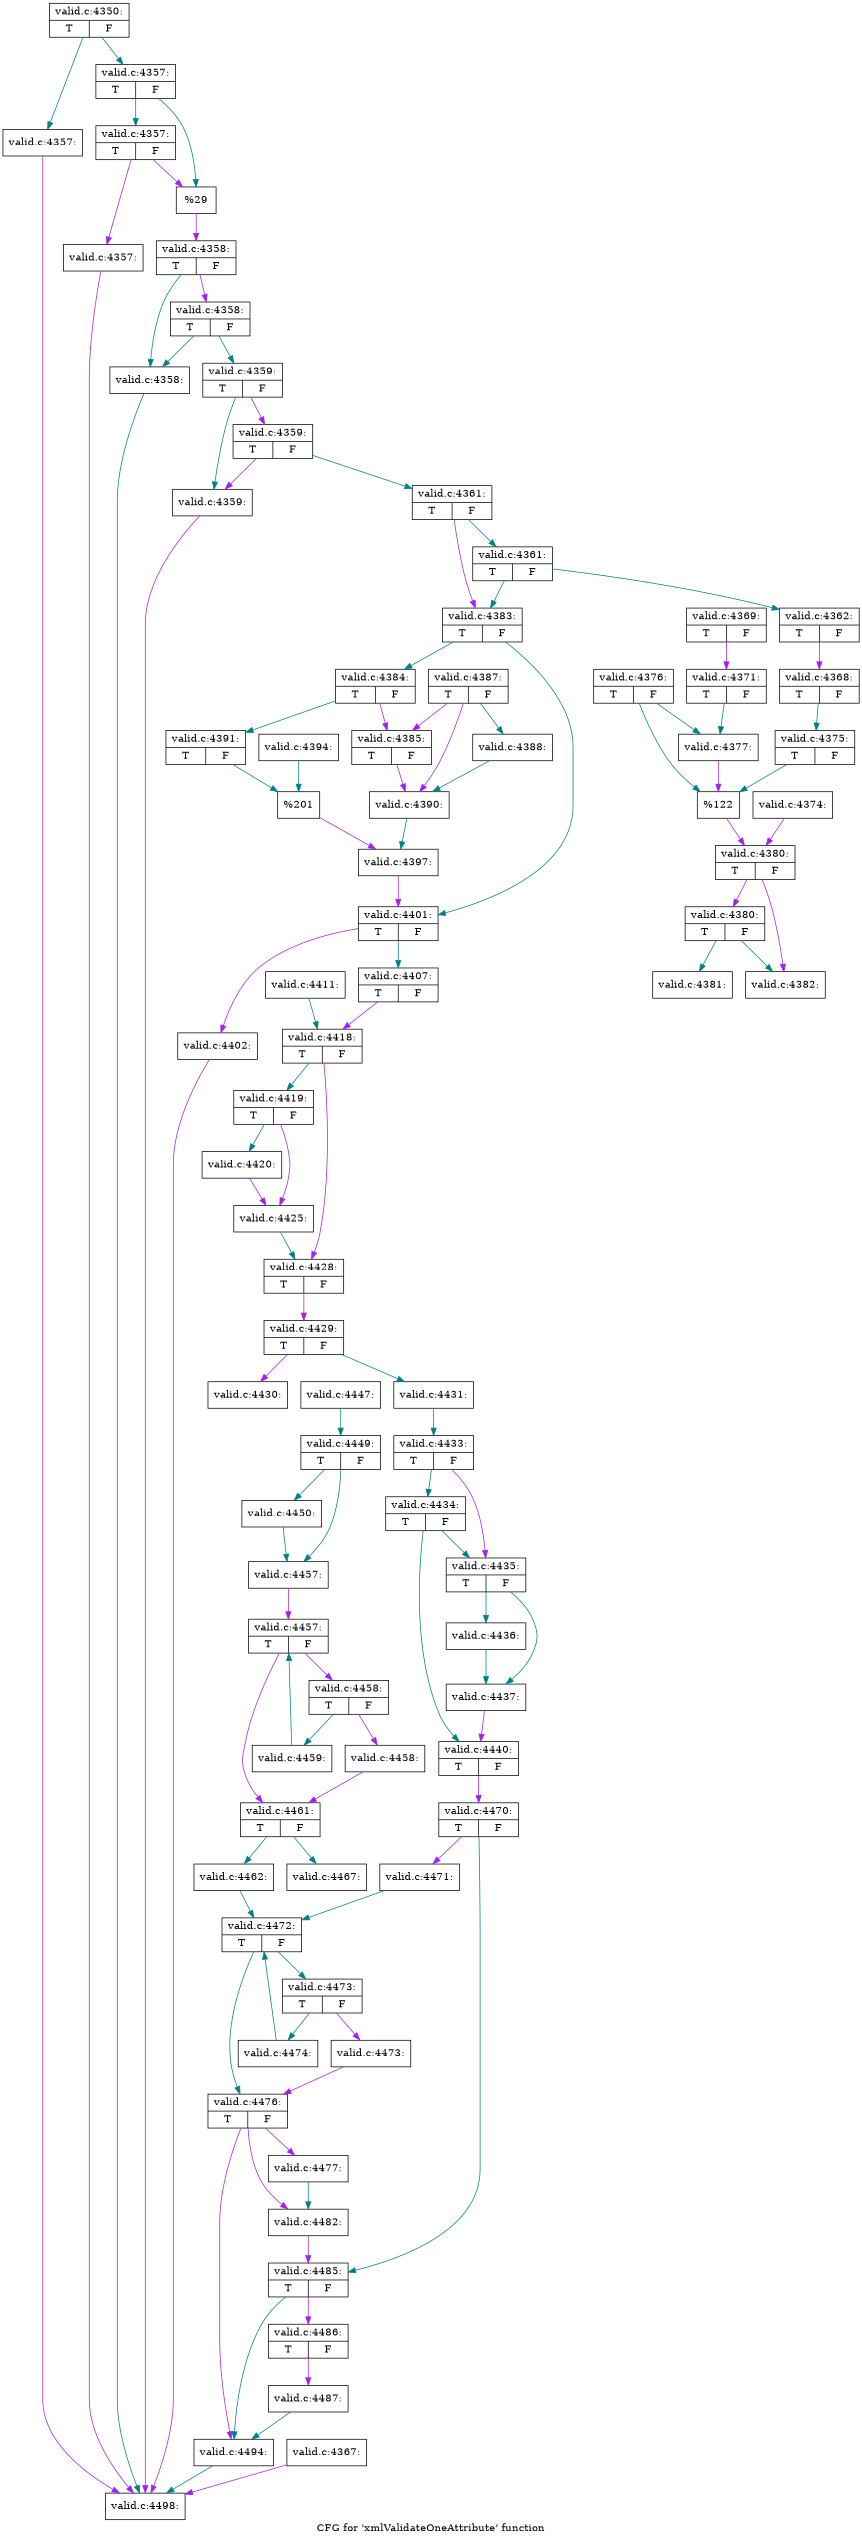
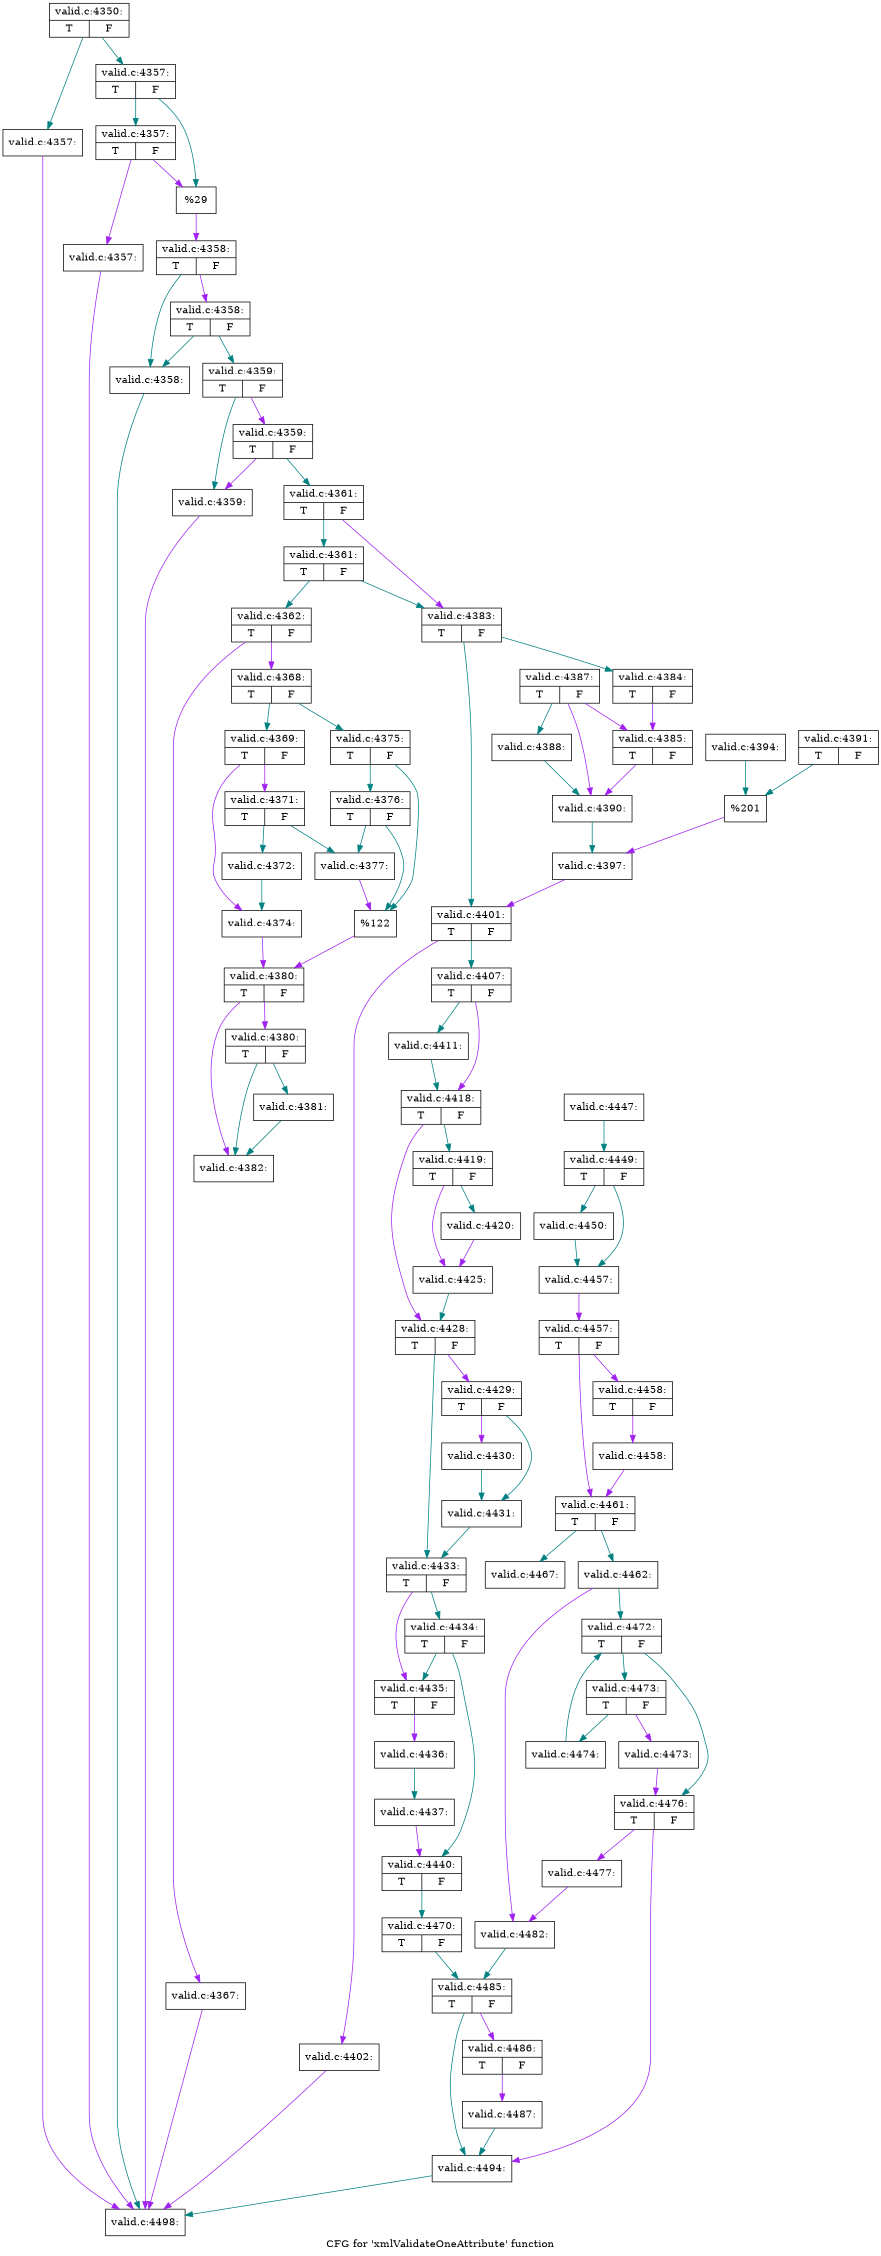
edge "valid.c:4368:" -> "valid.c:4369:": added
edge "valid.c:4384:" -> "valid.c:4391:": removed
edge "valid.c:4375:" -> "valid.c:4376:": added
edge "valid.c:4369:" -> "valid.c:4374:": added
node "valid.c:4372:": added
edge "valid.c:4407:" -> "valid.c:4411:": added
edge "valid.c:4381:" -> "valid.c:4382:": added
edge "valid.c:4362:" -> "valid.c:4367:": added
edge "valid.c:4428:" -> "valid.c:4433:": added
edge "valid.c:4430:" -> "valid.c:4431:": added
edge "valid.c:4435:" -> "valid.c:4436:": color teal -> purple
edge "valid.c:4435:" -> "valid.c:4437:": removed
node "valid.c:4459:": removed
edge "valid.c:4440:" -> "valid.c:4470:": color purple -> teal
node "valid.c:4471:": removed
edge "valid.c:4476:" -> "valid.c:4482:": now "valid.c:4462:" -> "valid.c:4482:"
edge "valid.c:4477:" -> "valid.c:4482:": color teal -> purple
edge "valid.c:4482:" -> "valid.c:4485:": color purple -> teal
